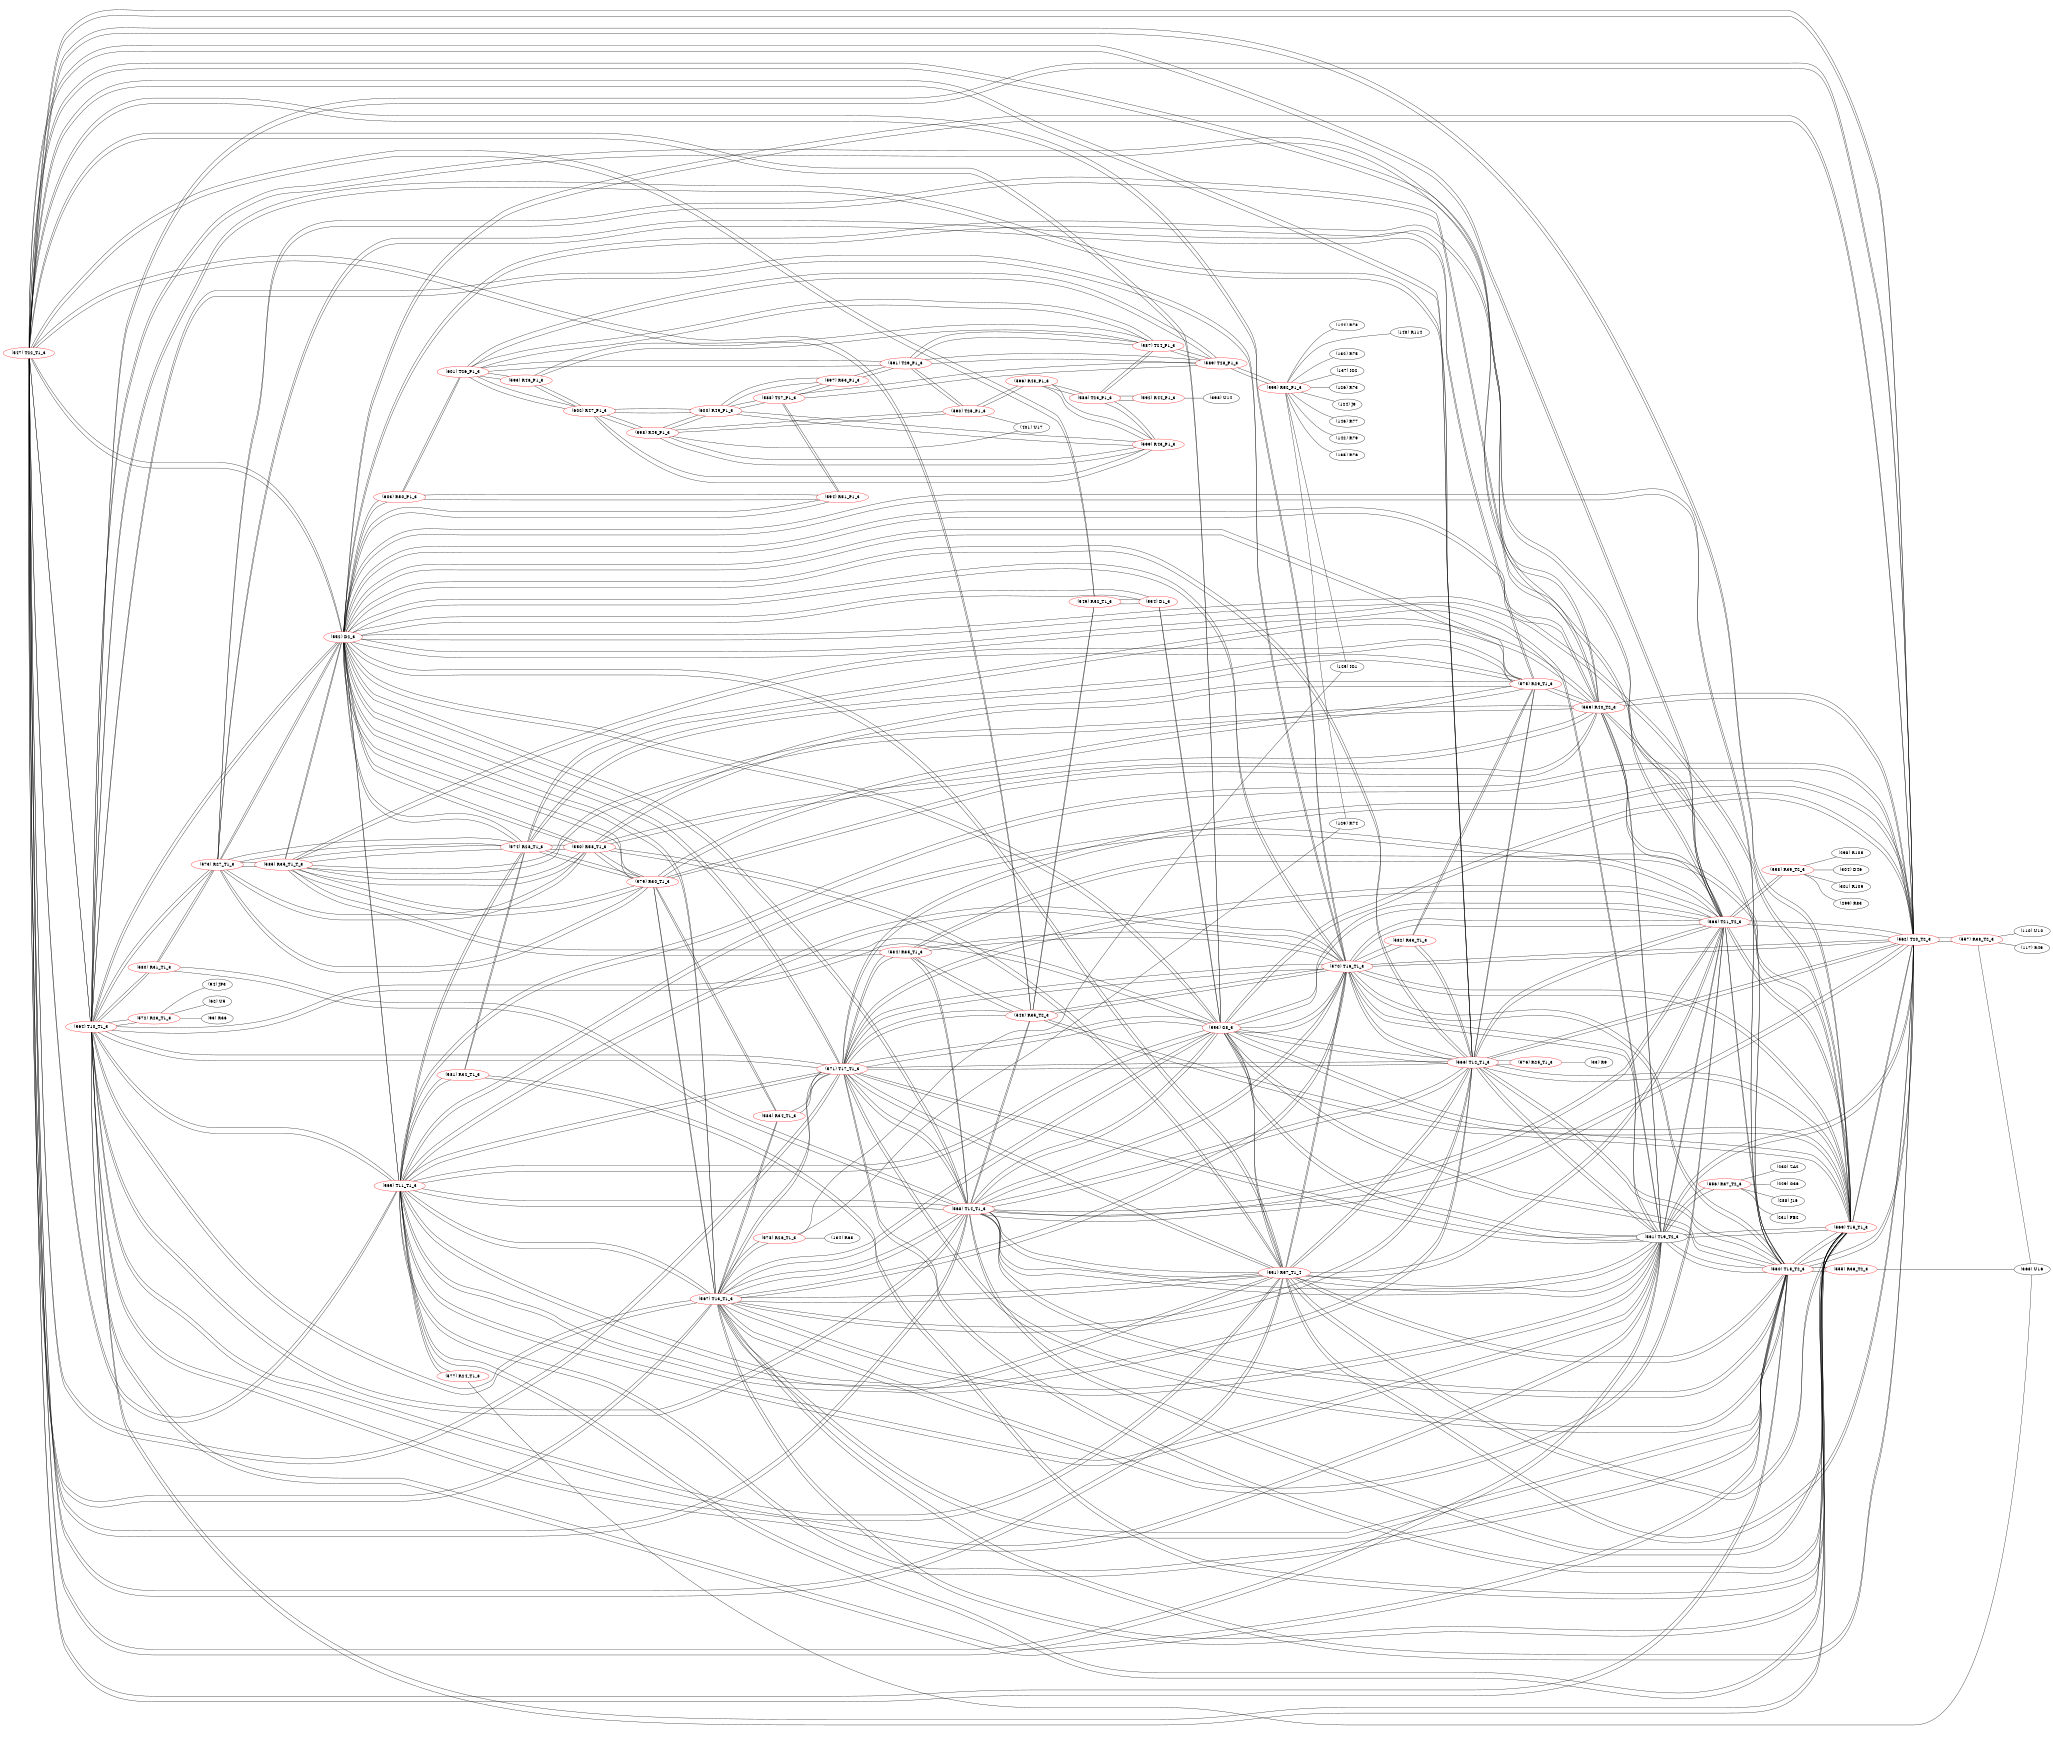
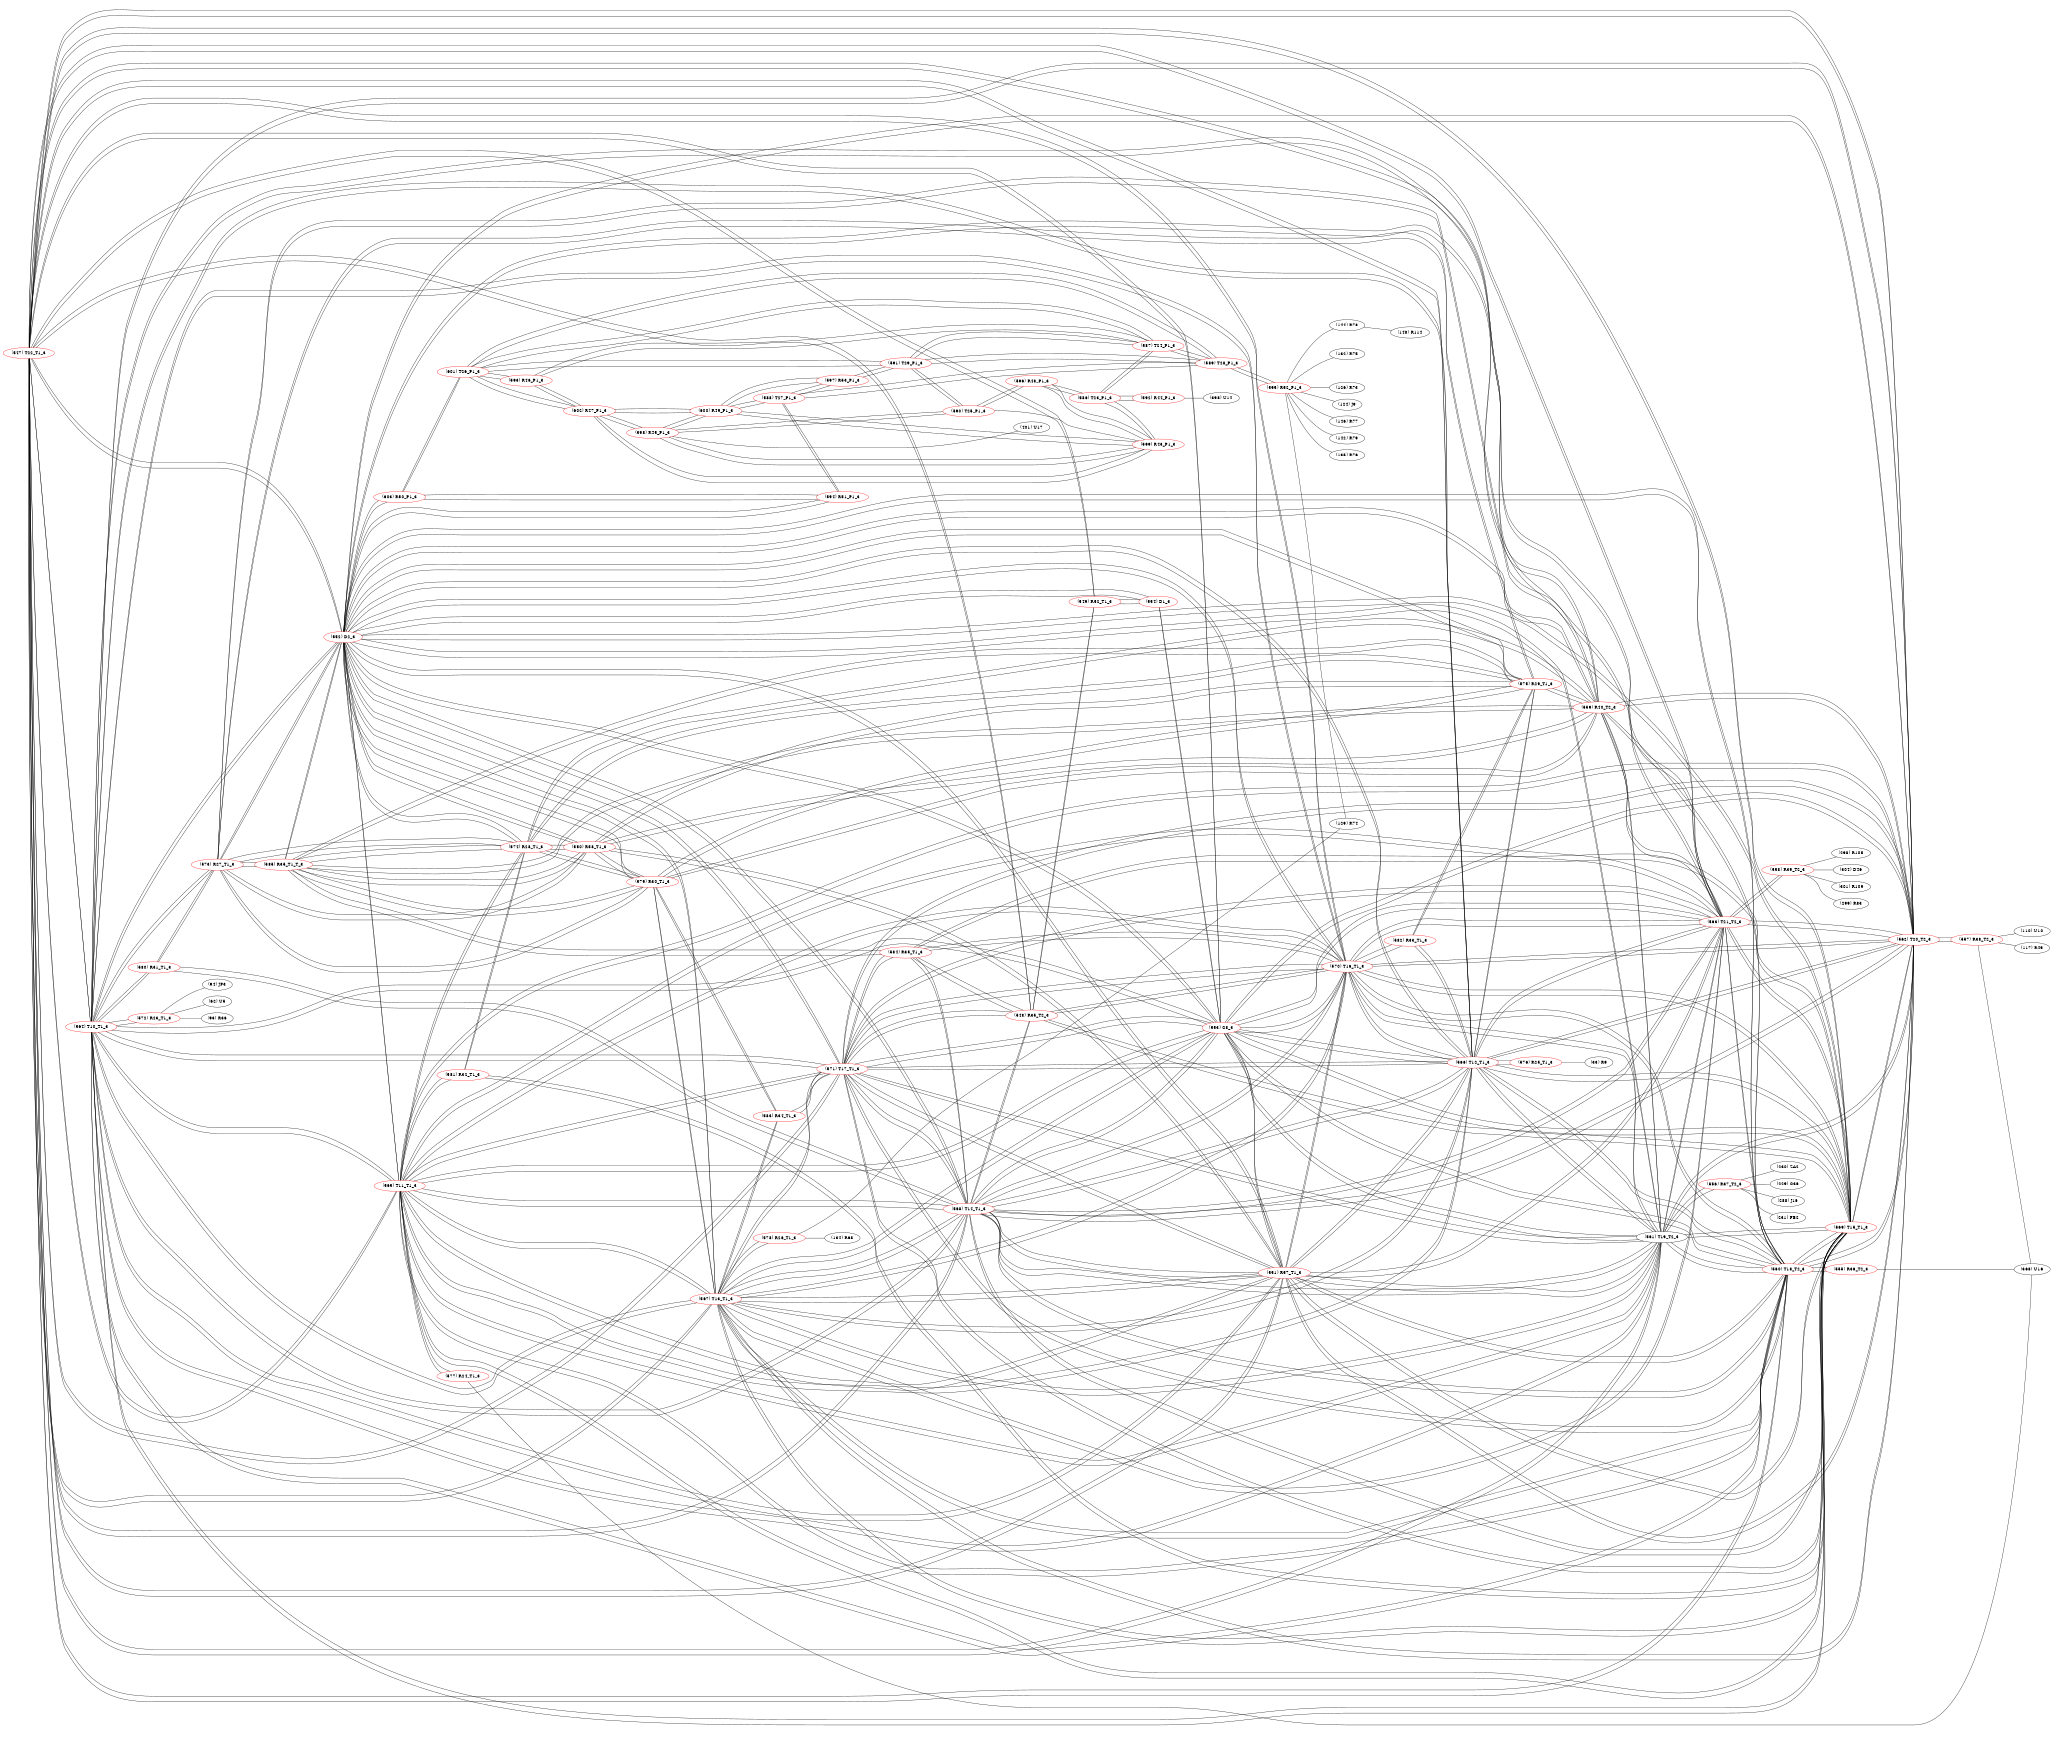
edge "(148) R114" -- "(595) R52_P1_3": now "(148) R114" -- "(144) R78"
node "(137) IC2": removed
edge "(590) T25_P1_3" -- "(401) U17": now "(590) T25_P1_3" -- "(599) R43_P1_3"
node "(125) IC1": removed
node "(551) R57_T1_4": label "(551) R57_T1_4" -> "(551) R57_T1_3"
